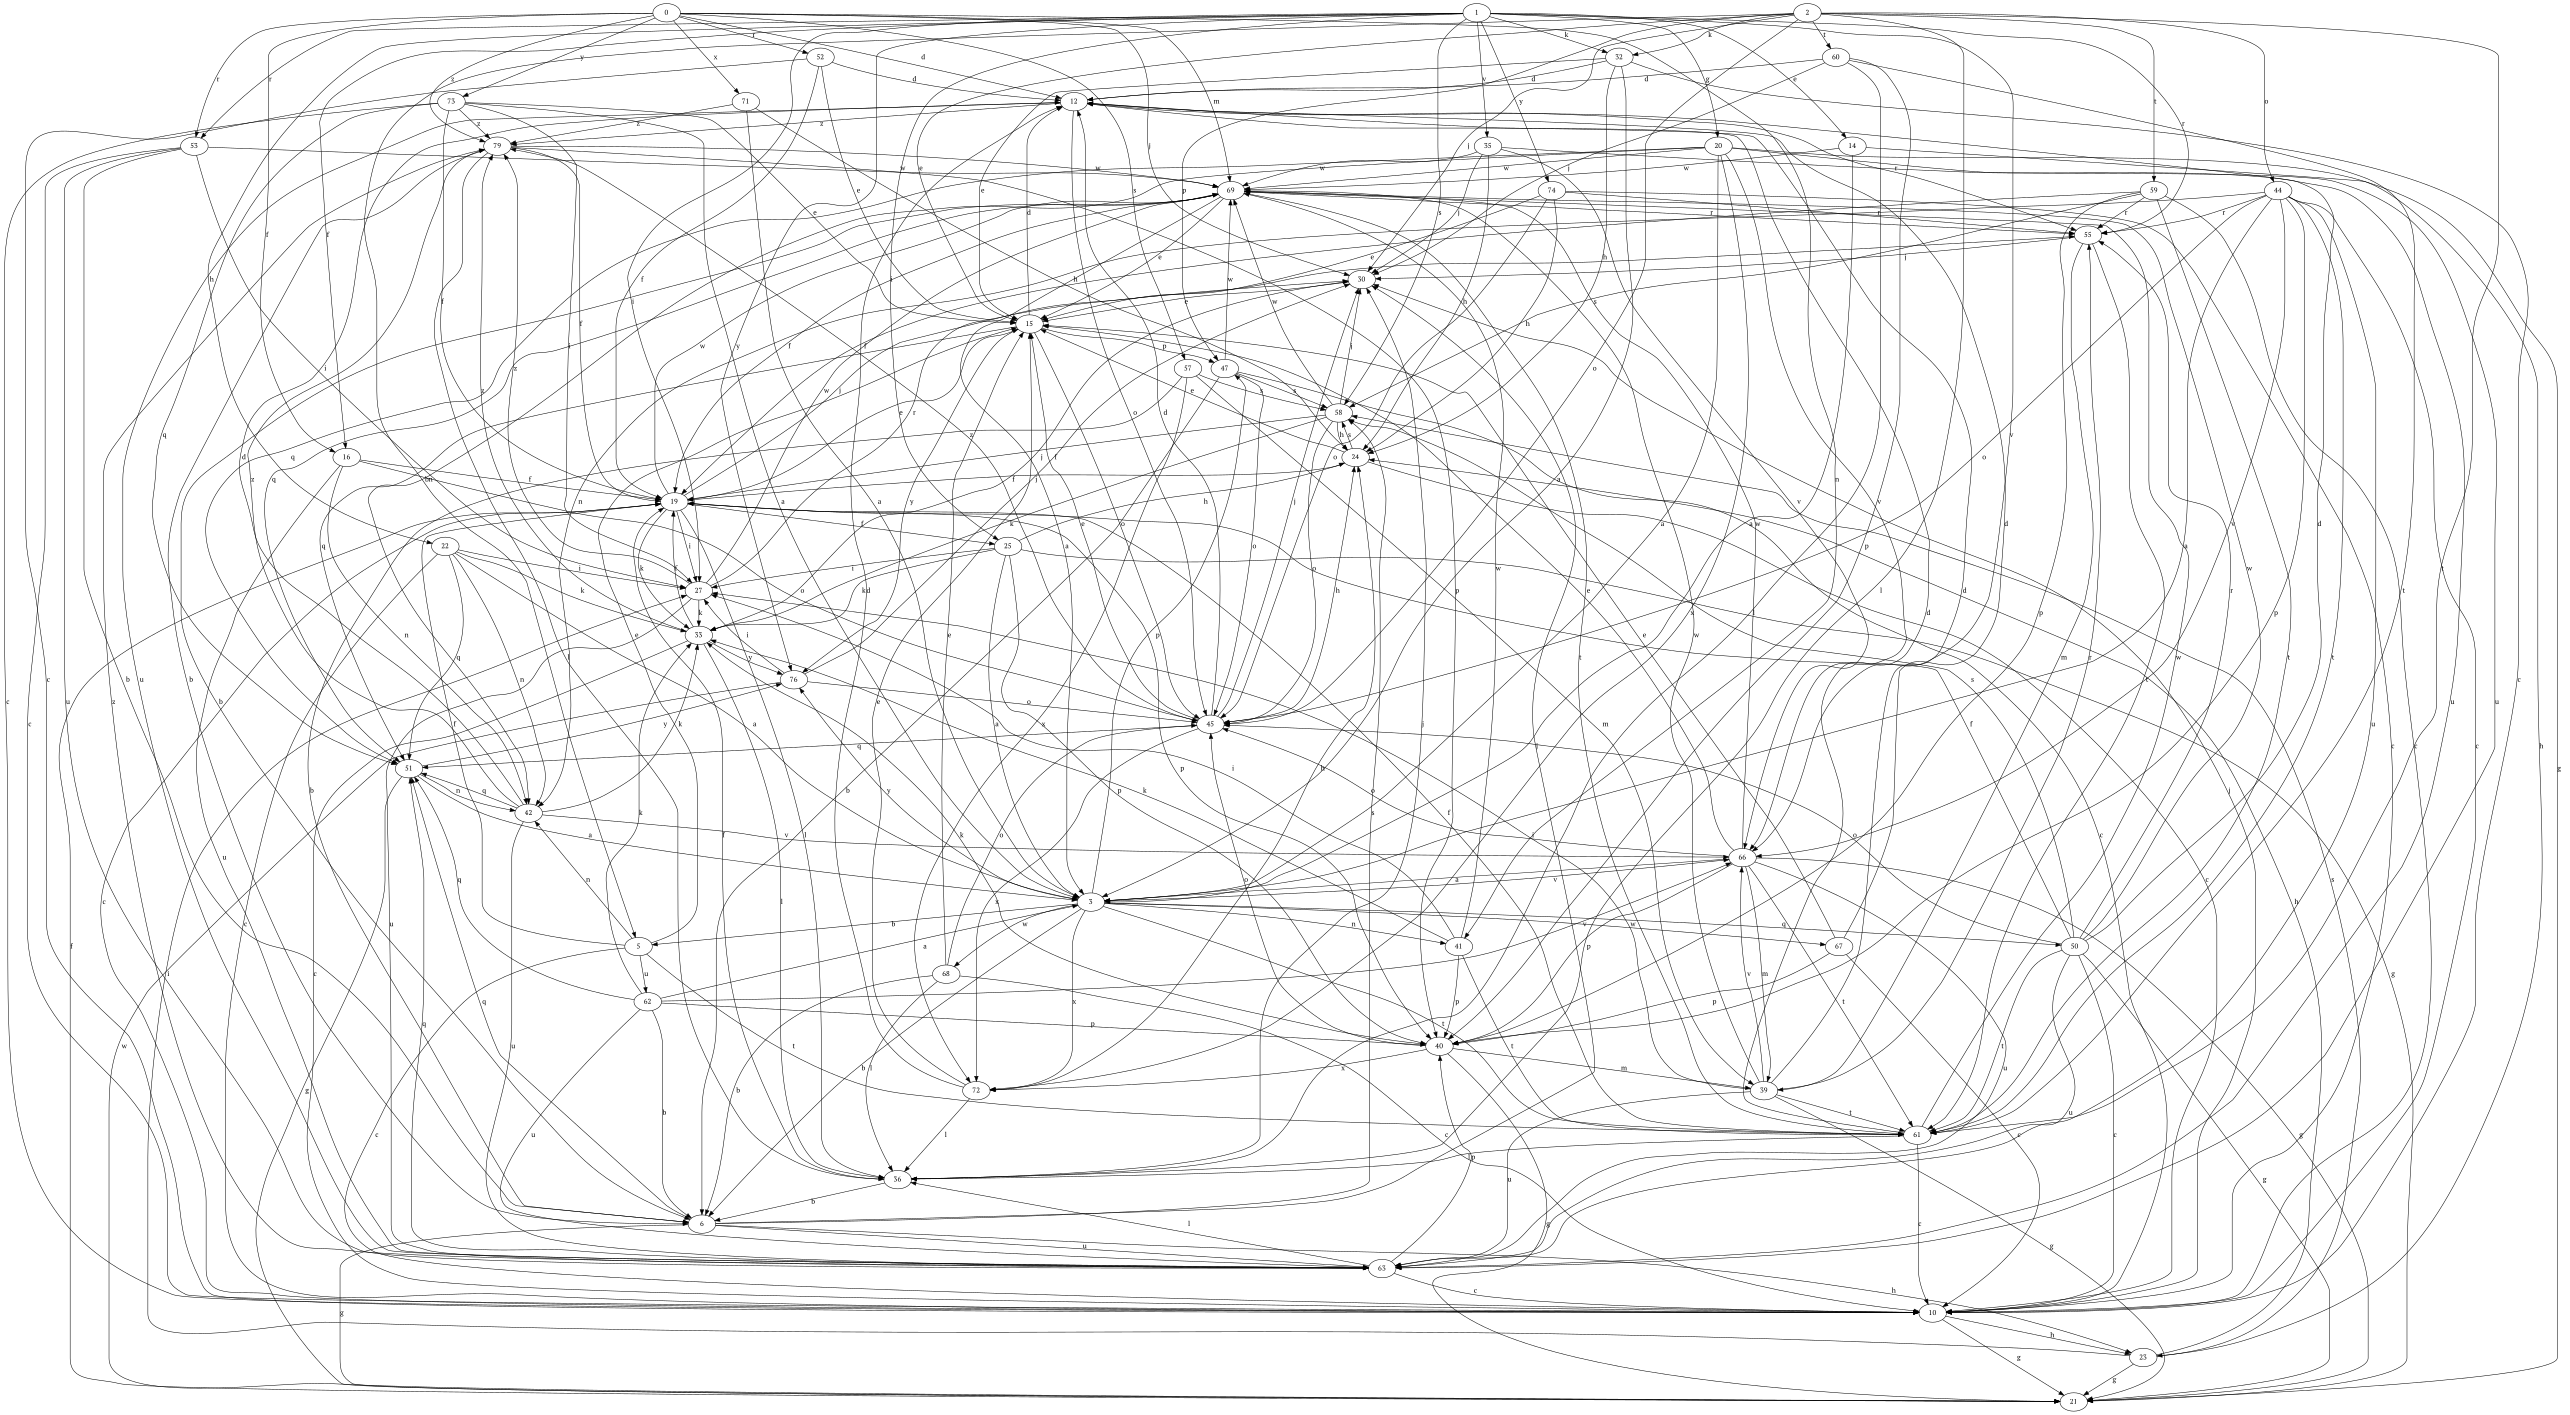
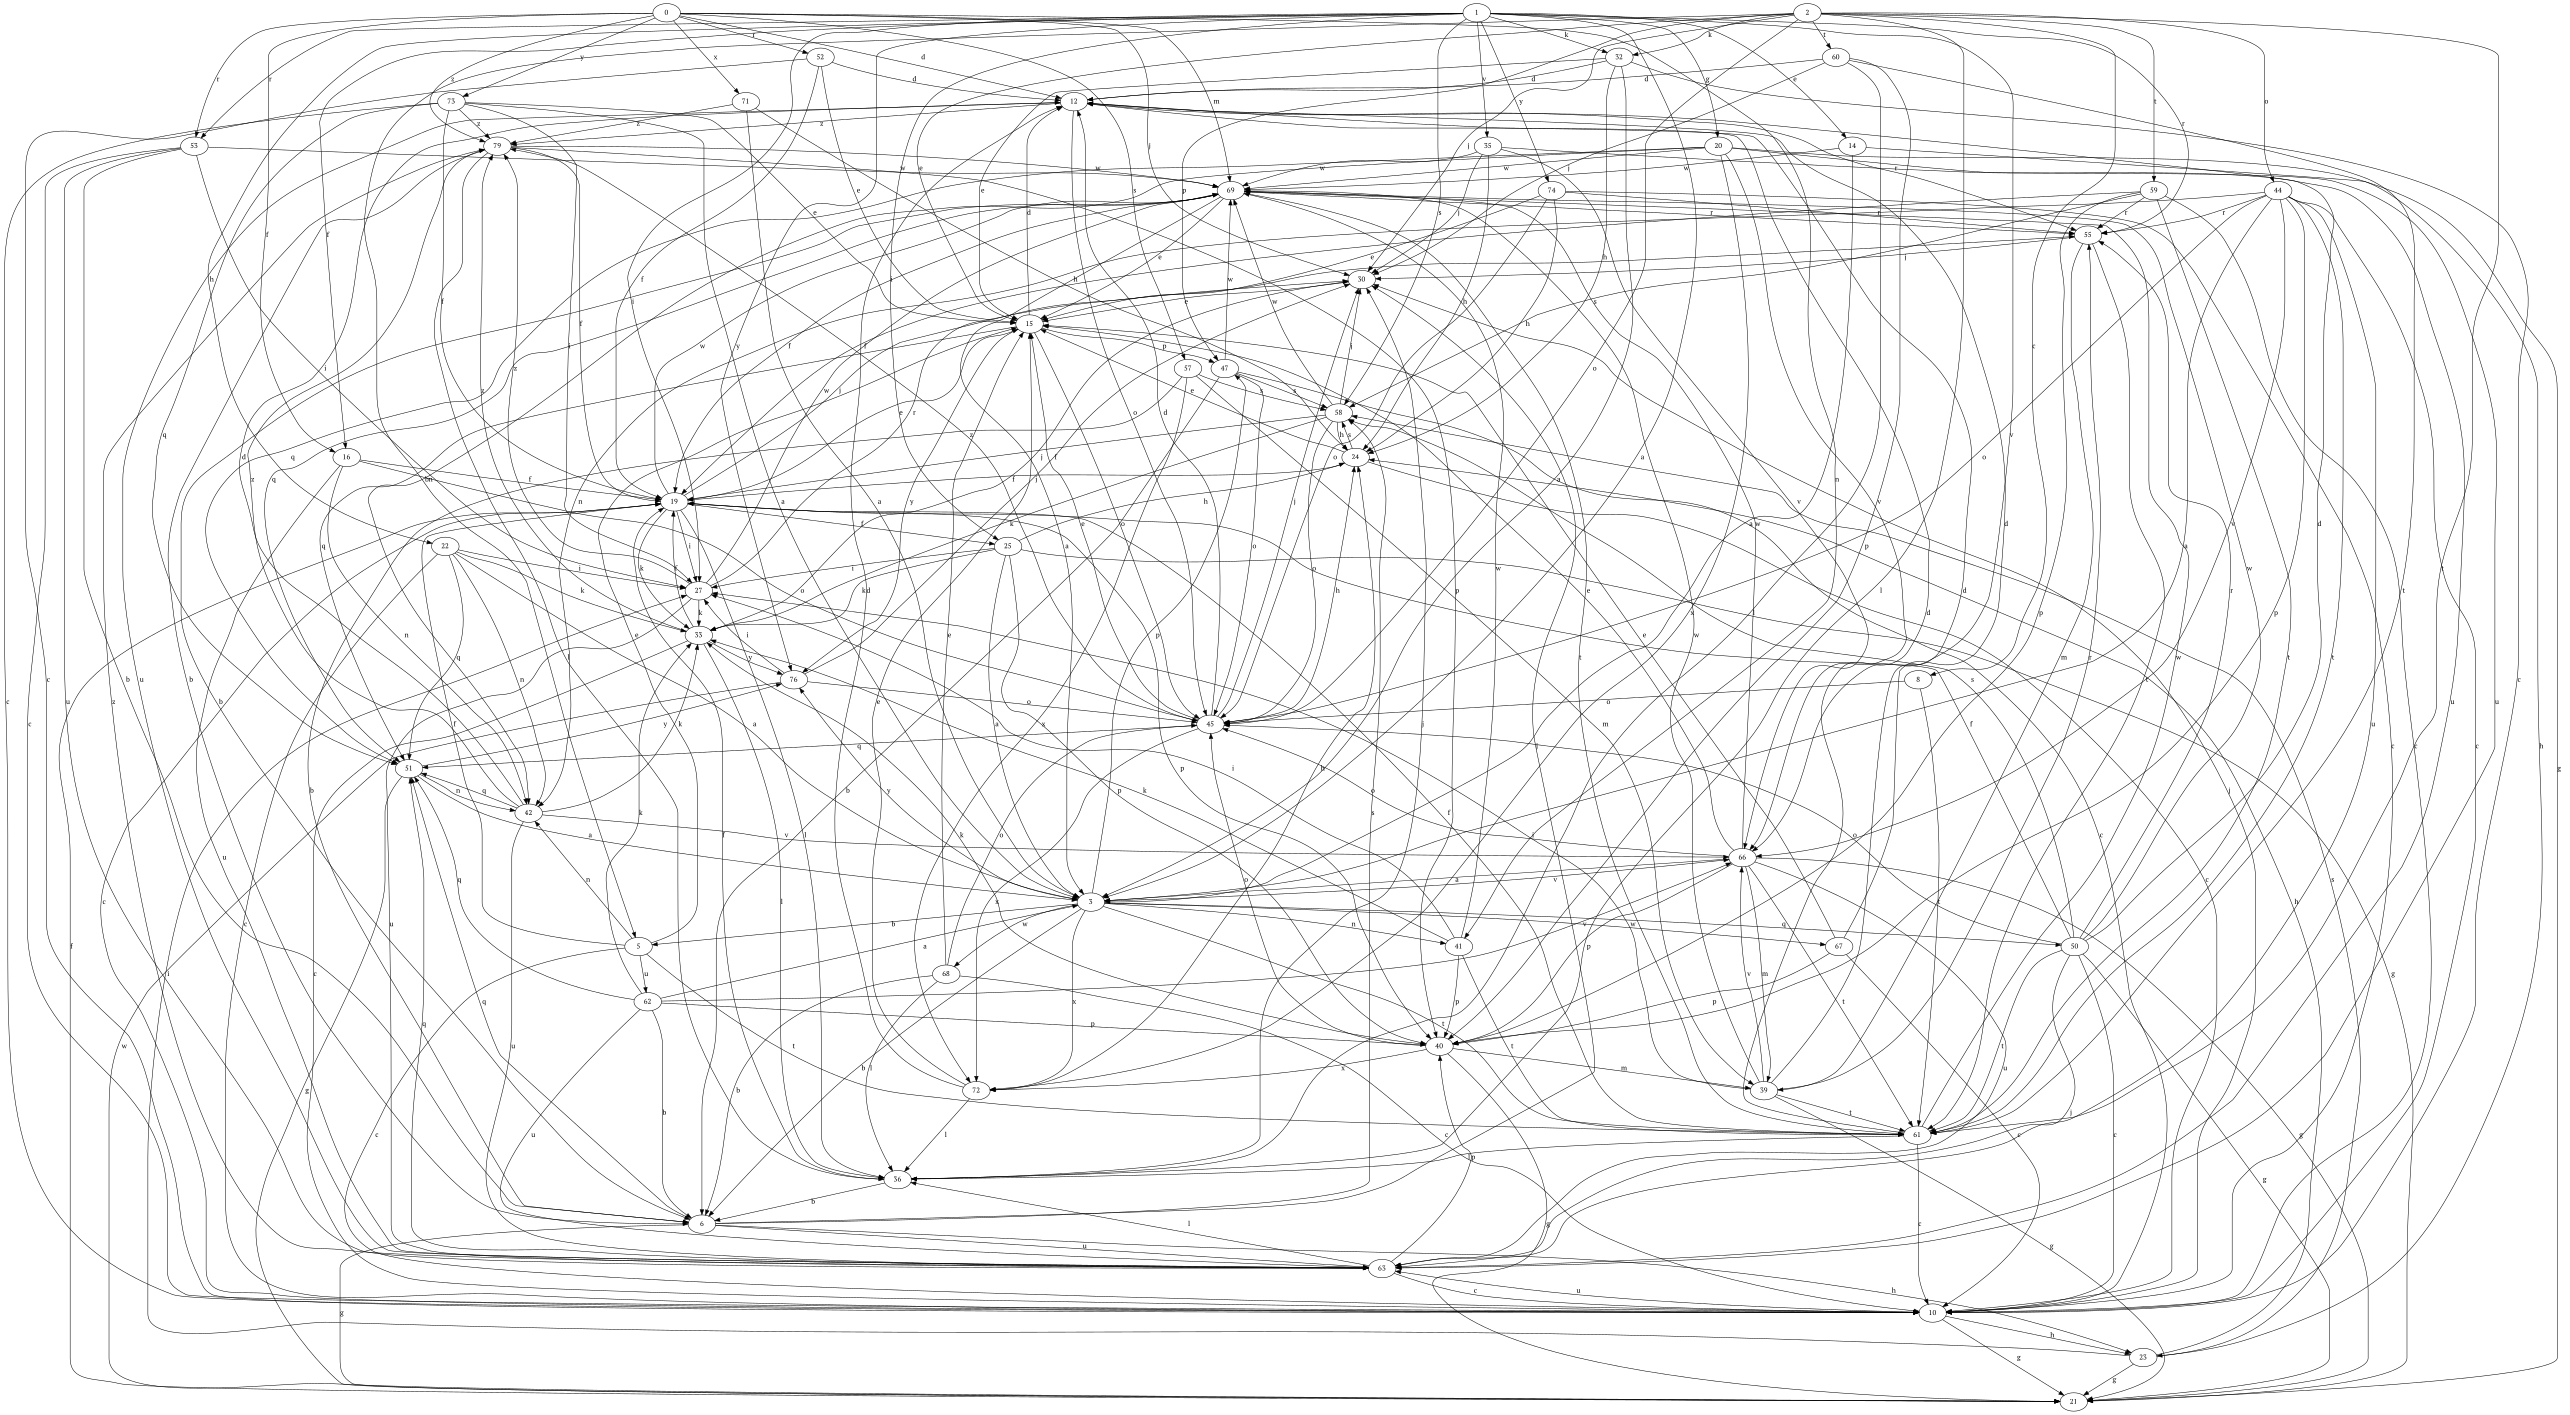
edge "20" -> "3": now "1" -> "3"
node "8": added
edge "50" -> "63": label "u" -> "j"
edge "39" -> "63": now "10" -> "63"
